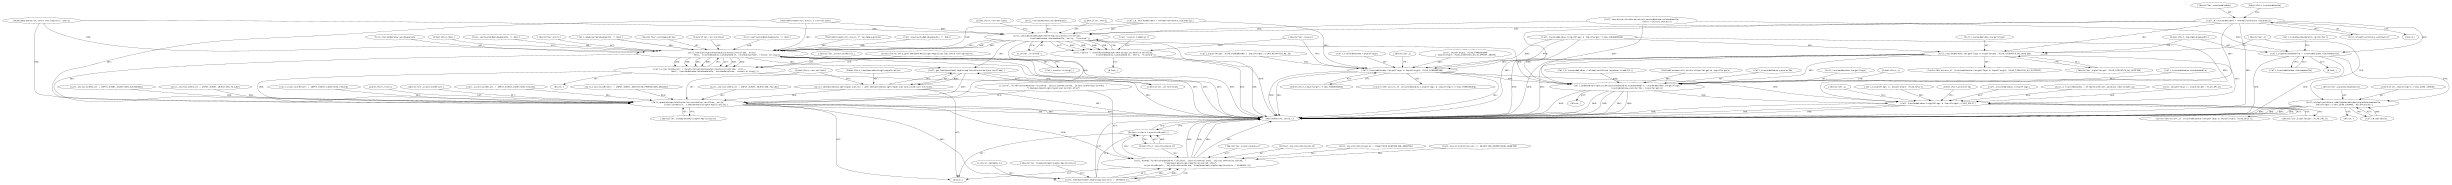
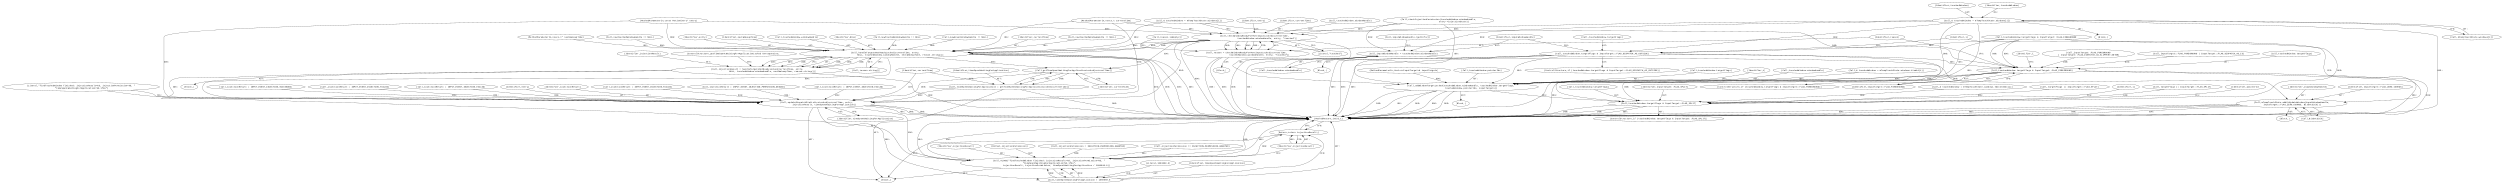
node "(Identifier,InputTarget::FLAG_DISPATCH_AS_OUTSIDE)": removed
edge "(Call,touchedWindow.targetFlags & InputTarget::FLAG_SPLIT)" -> "(Identifier,InputTarget::FLAG_SPLIT)": removed, label "CFG:"
